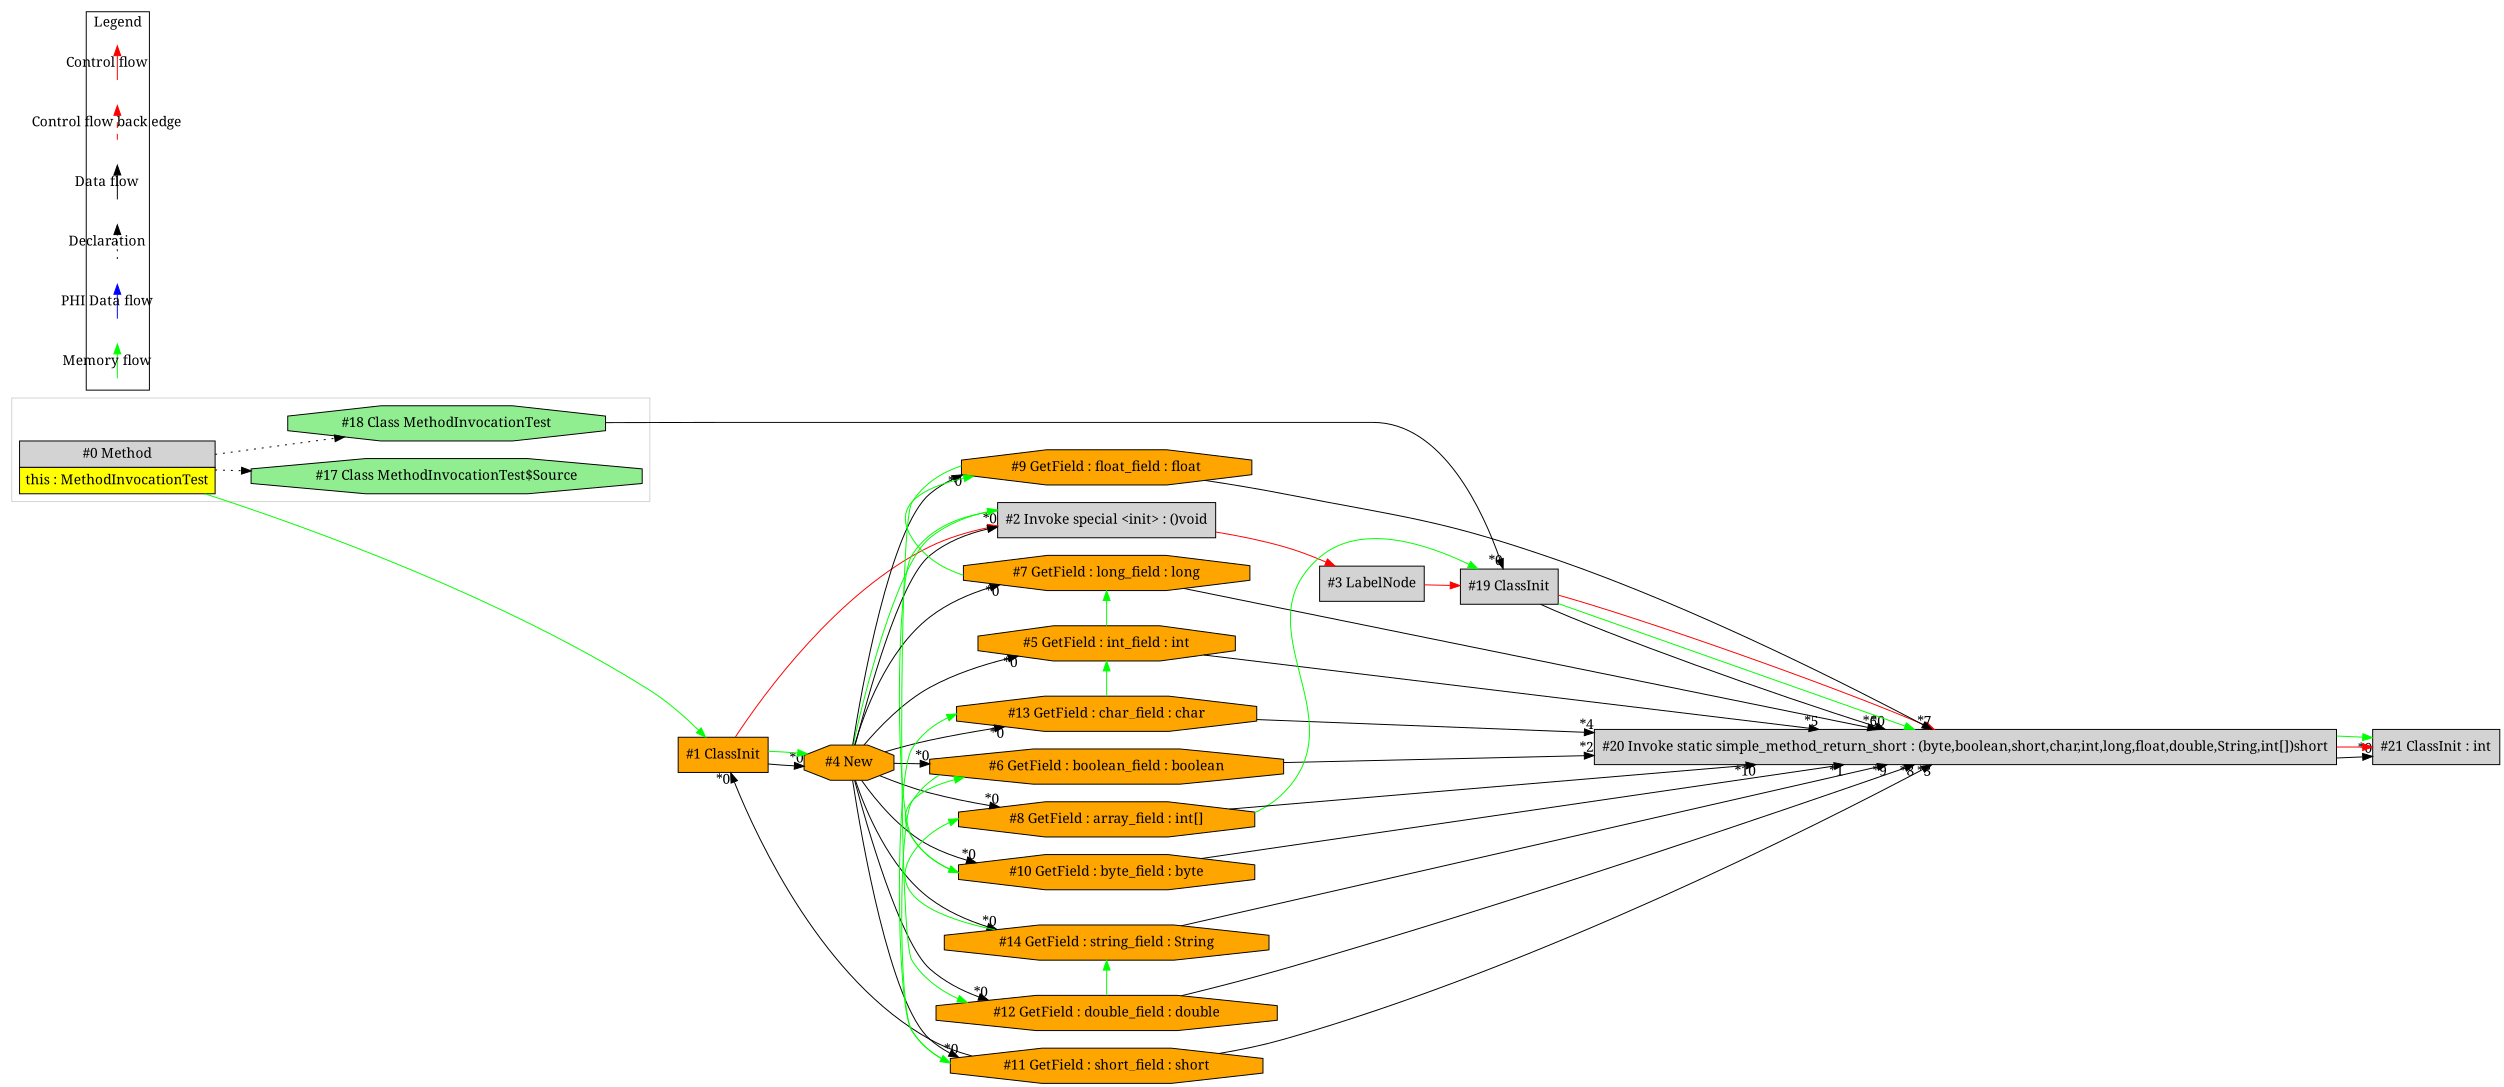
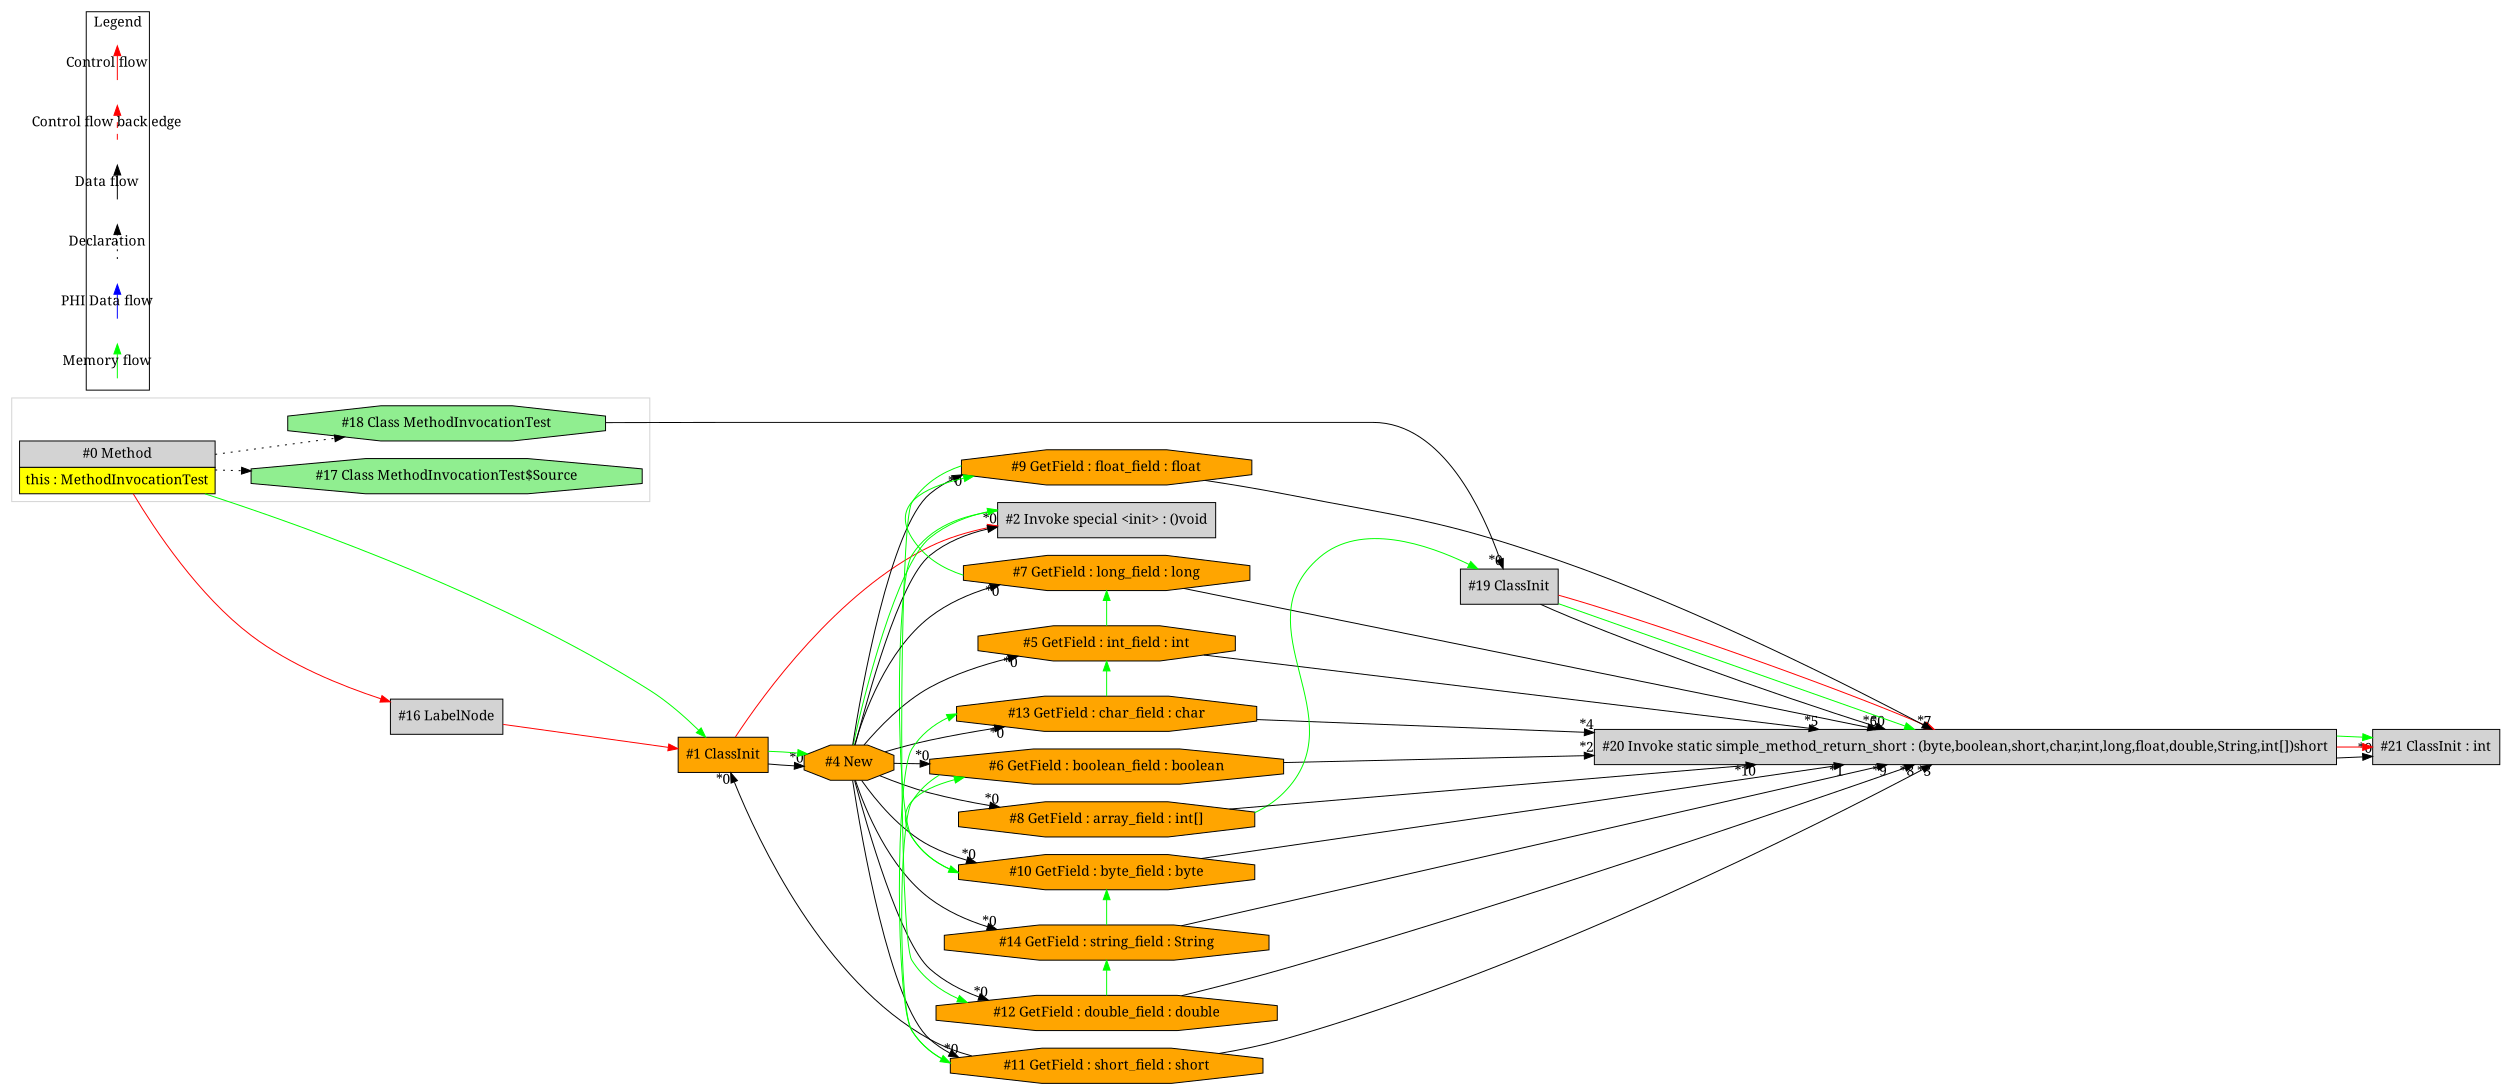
node "#3 LabelNode": removed
node "#16 LabelNode": added
edge "#14 GetField : string_field : String" -> "#8 GetField : array_field : int[]": now "#14 GetField : string_field : String" -> "#10 GetField : byte_field : byte"
